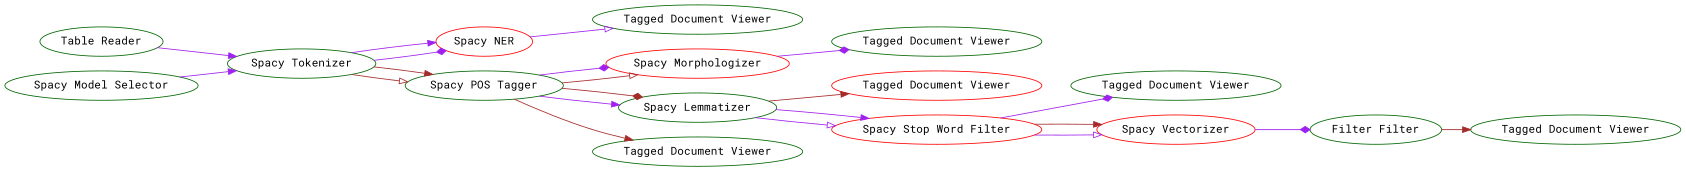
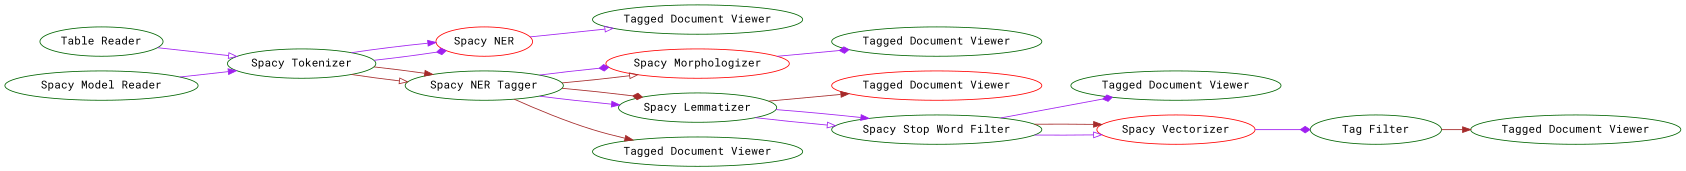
edge "Table Reader" -> "Spacy Tokenizer": arrowhead normal -> onormal
node "Spacy Model Selector": label "Spacy Model Selector" -> "Spacy Model Reader"
node "Spacy POS Tagger": label "Spacy POS Tagger" -> "Spacy NER Tagger"
node "Spacy Stop Word Filter": color red -> darkgreen
node "Filter Filter": label "Filter Filter" -> "Tag Filter"
